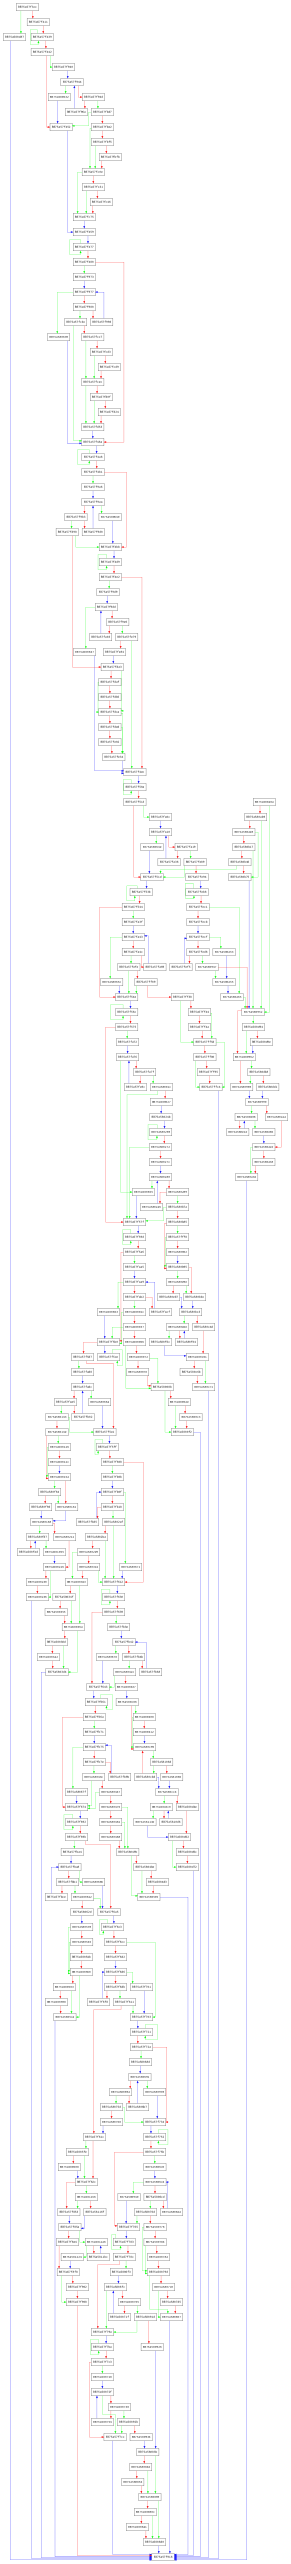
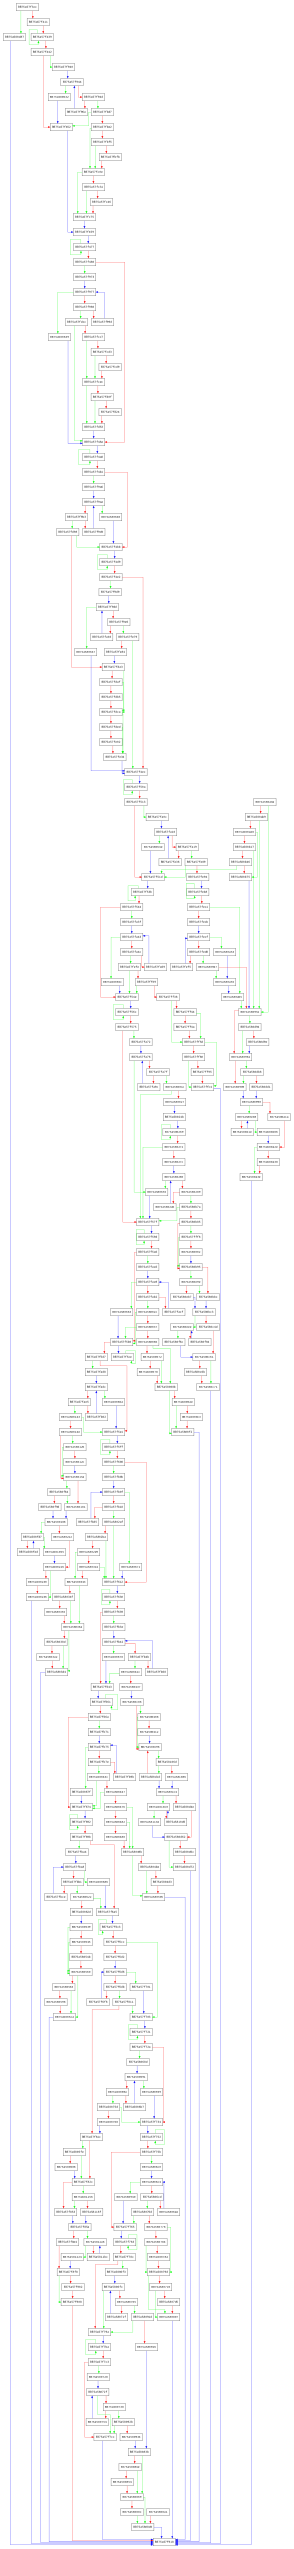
edge "BB75a58088c" -> "BB75a5808a1": removed
